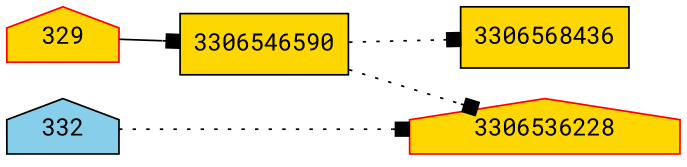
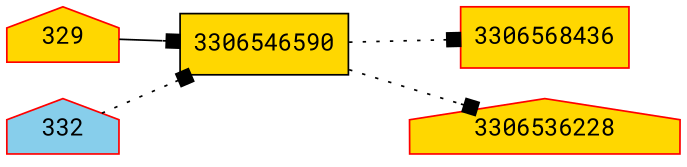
node "3306568436": color black -> red
node "332": color black -> red
edge "332" -> "3306536228": now "332" -> "3306546590"
